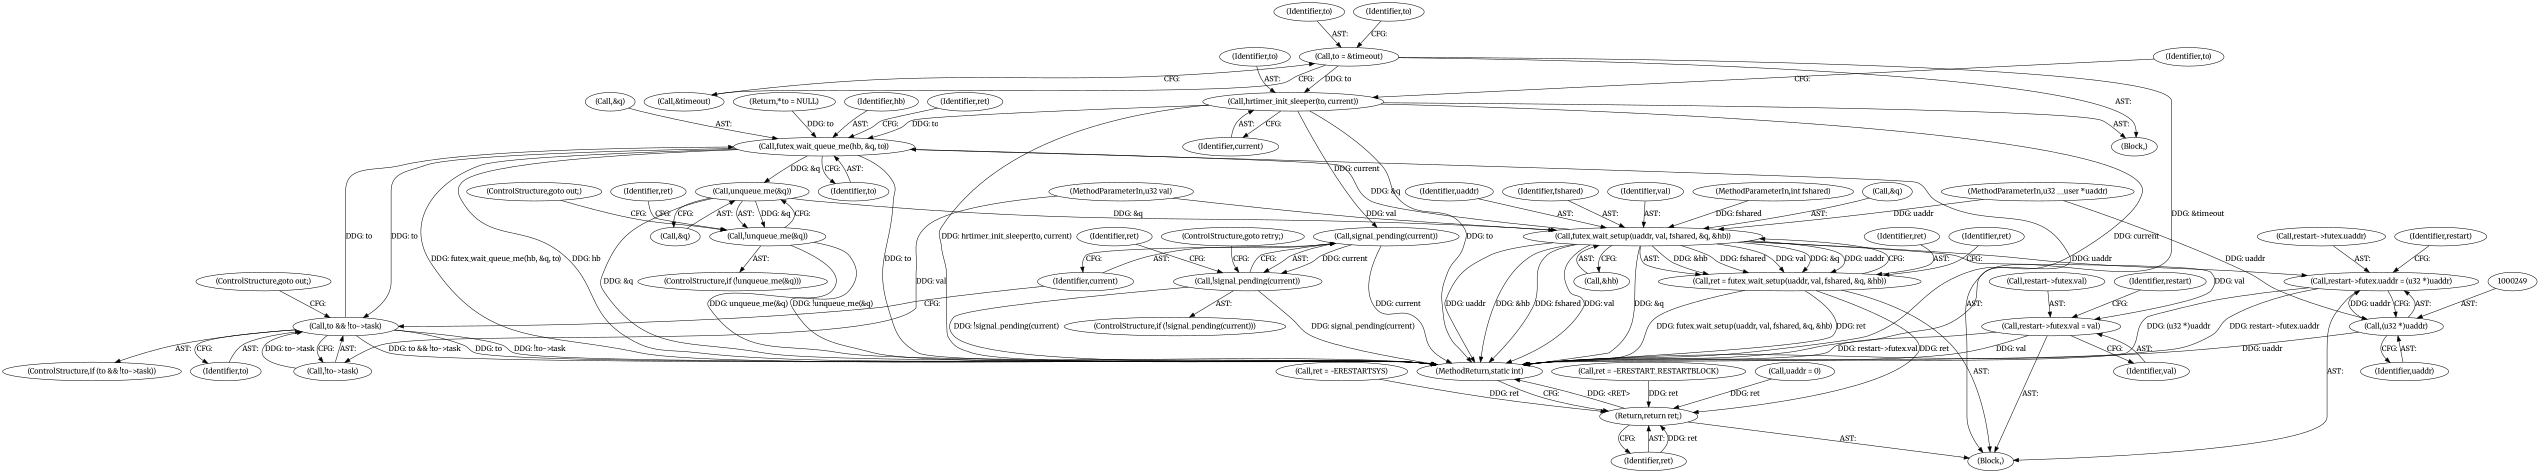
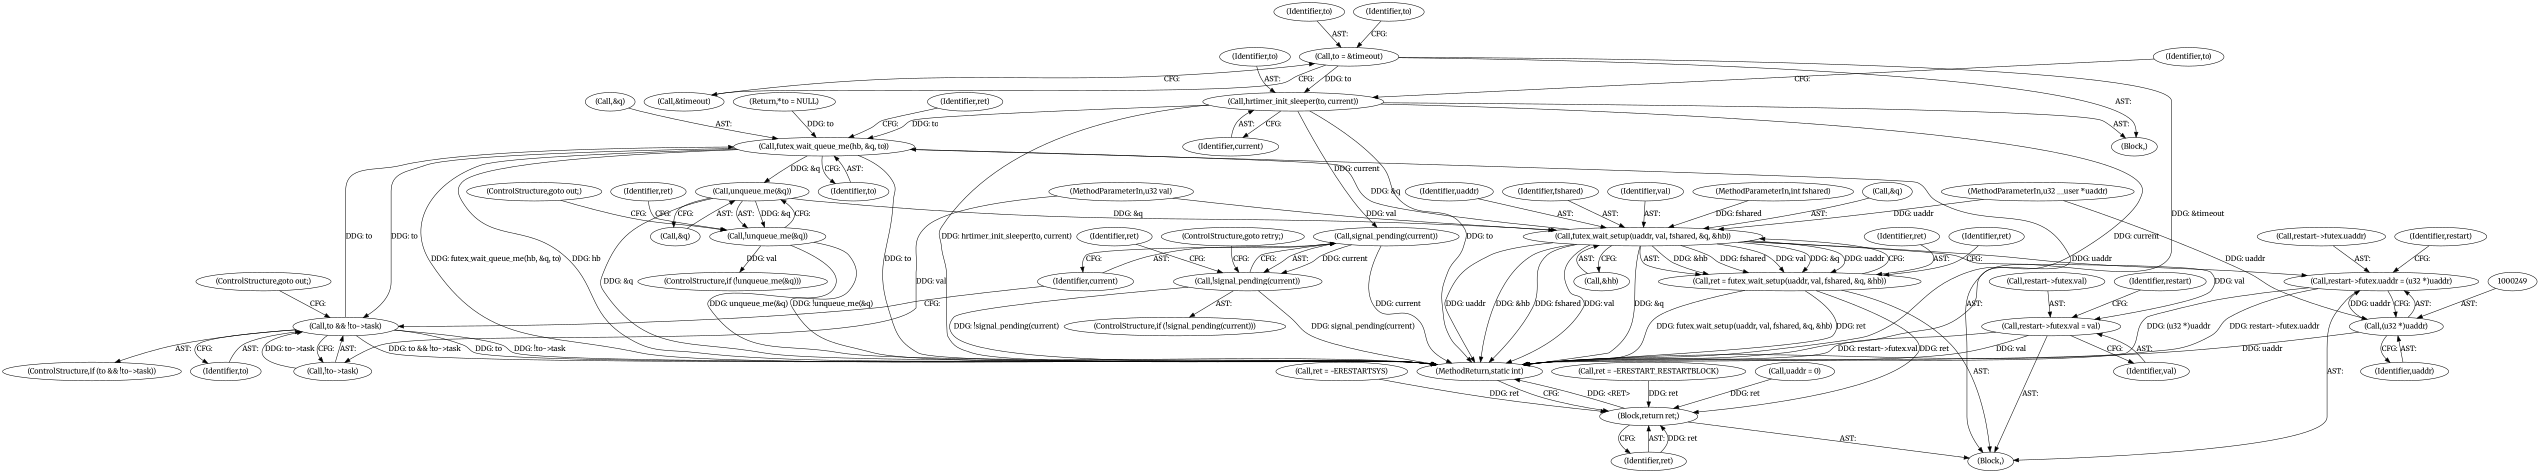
node "(Identifier,hb)": removed
edge "(Call,!unqueue_me(&q))" -> "(ControlStructure,if (!unqueue_me(&q)))": label "AST: " -> "DDG: val"
node "(Return,return ret;)": label "(Return,return ret;)" -> "(Block,return ret;)"
